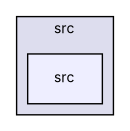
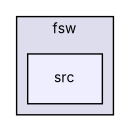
cluster "src": label "src" -> "fsw"
